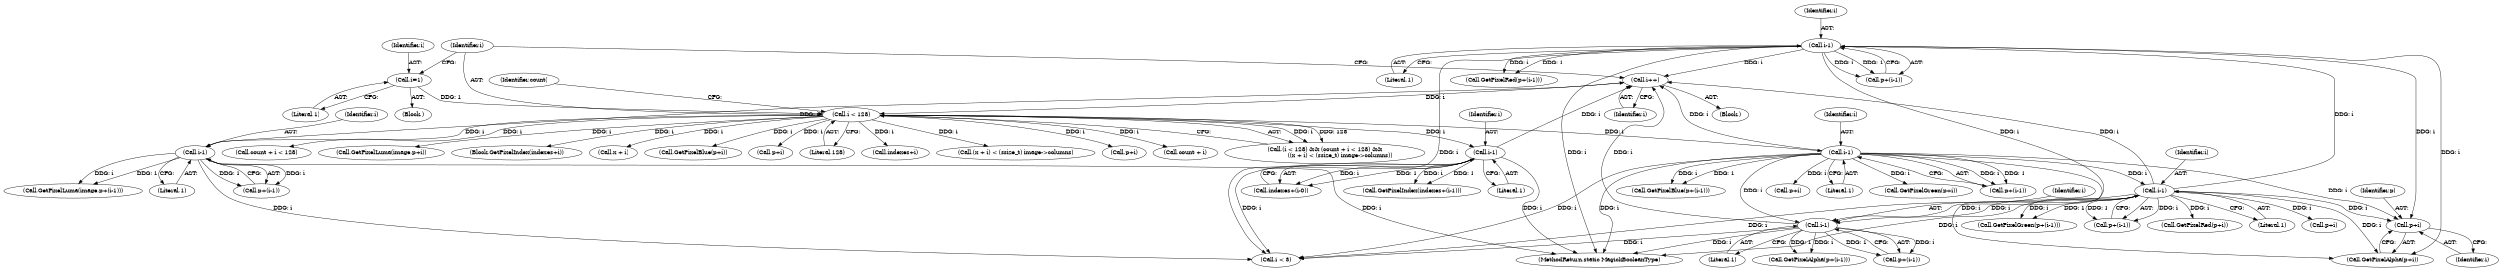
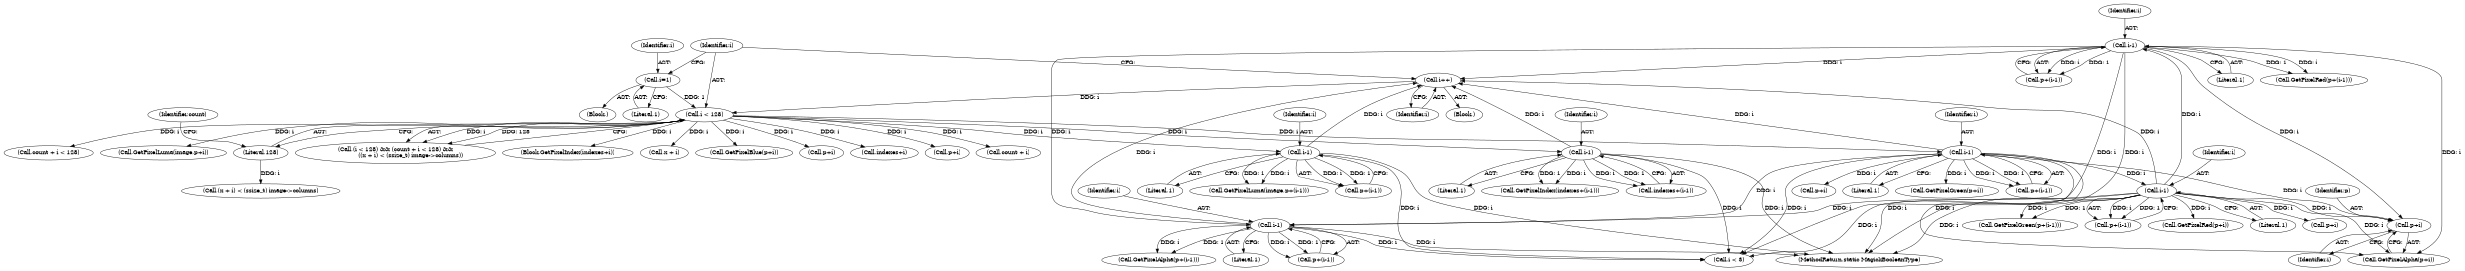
edge "(Identifier,count)" -> "(Call,i < 128)": now "(Identifier,count)" -> "(Literal,128)"
edge "(Call,i < 128)" -> "(Call,(x + i) < (ssize_t) image->columns)": now "(Literal,128)" -> "(Call,(x + i) < (ssize_t) image->columns)"
node "(Call,indexes+(i-0))": label "(Call,indexes+(i-0))" -> "(Call,indexes+(i-1))"
node "(Call,GetPixelBlue(p+(i-1)))": removed
